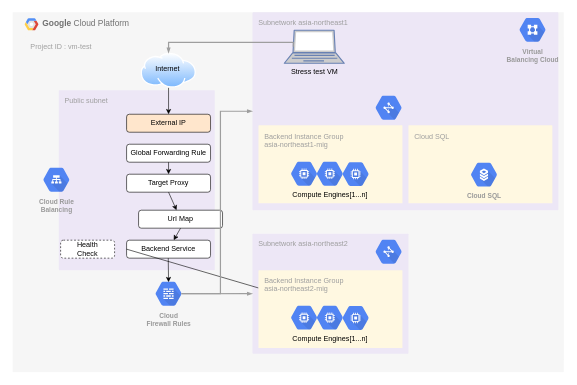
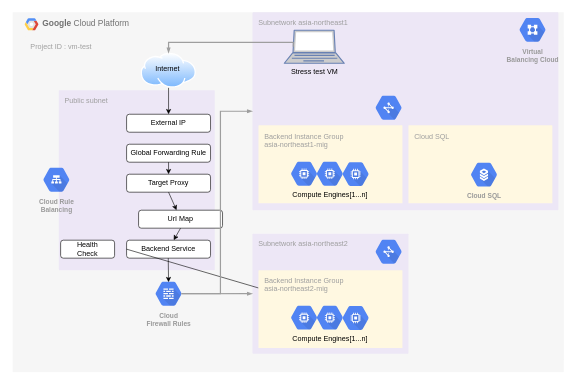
node "External IP": fillcolor #ffe6cc -> #ffffff
node "Health Check": style dashed -> solid
